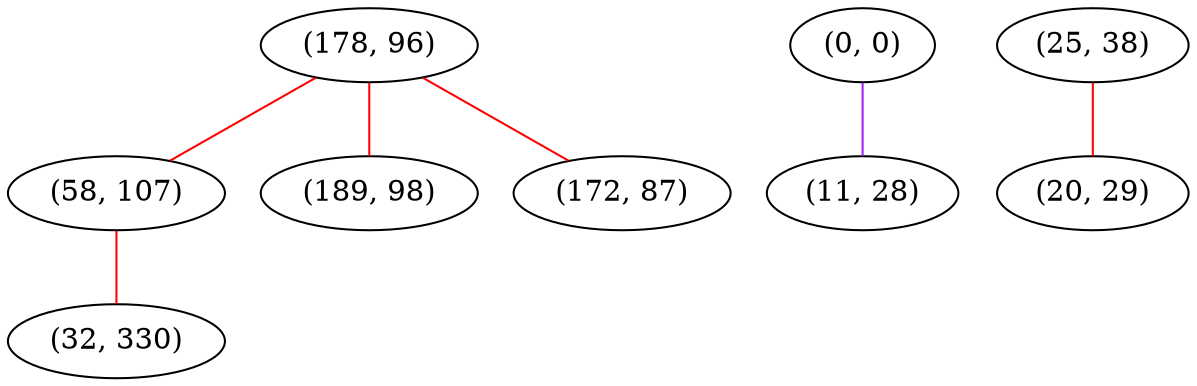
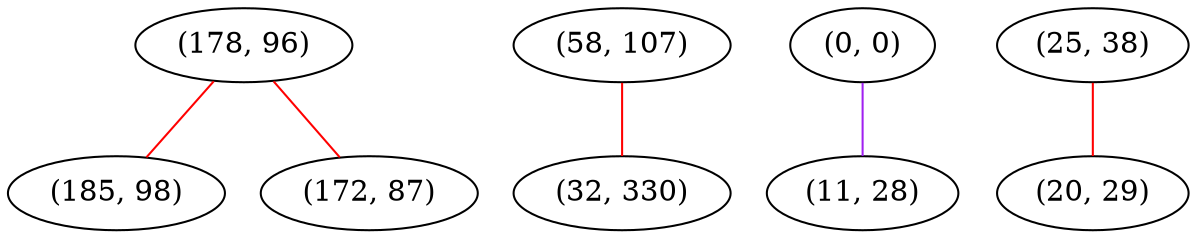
edge "(178, 96)" -- "(58, 107)": removed
node "(189, 98)": label "(189, 98)" -> "(185, 98)"
